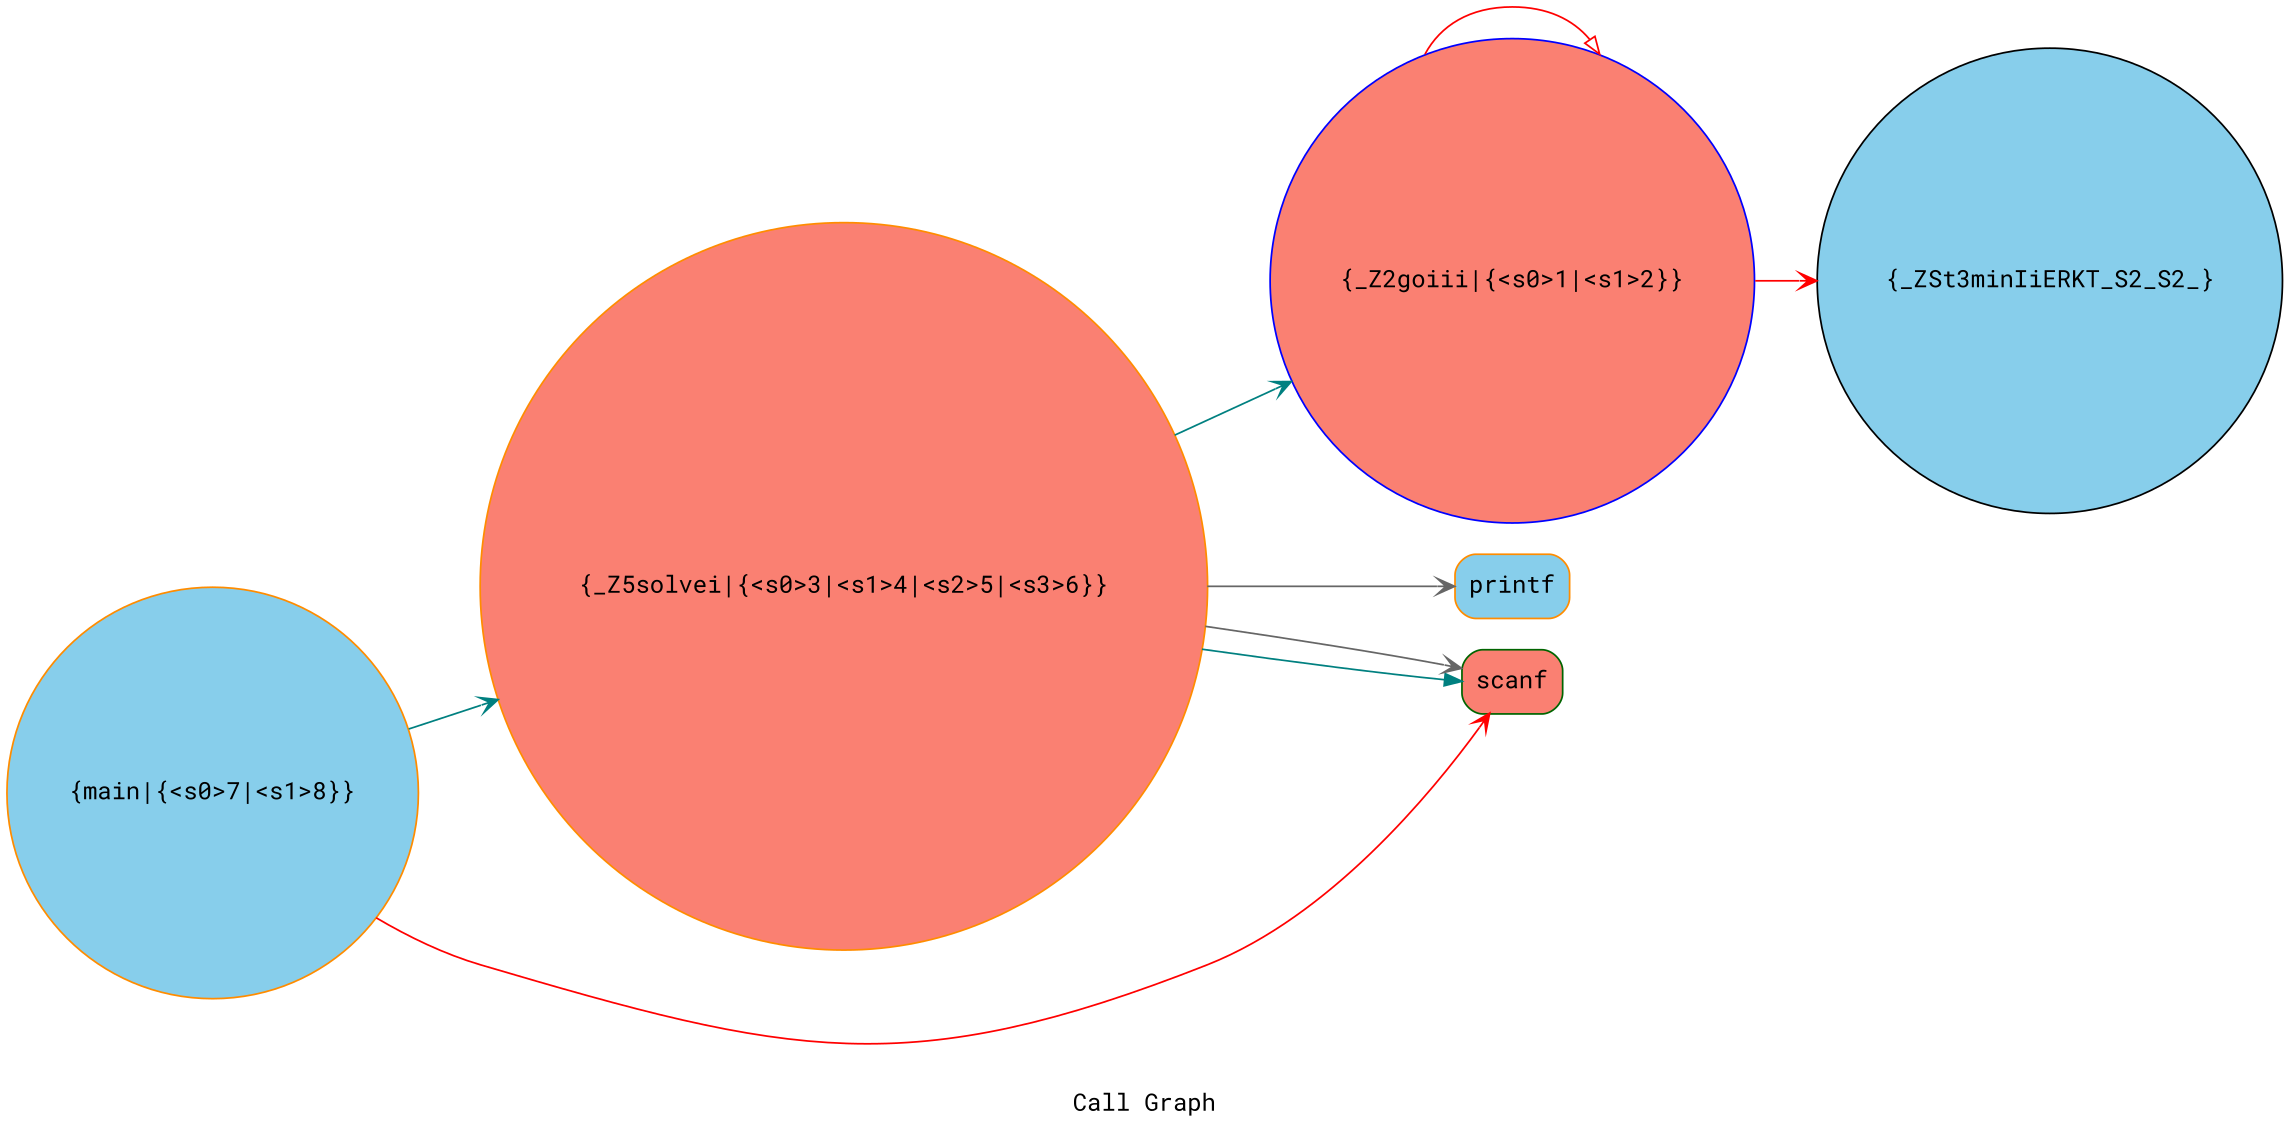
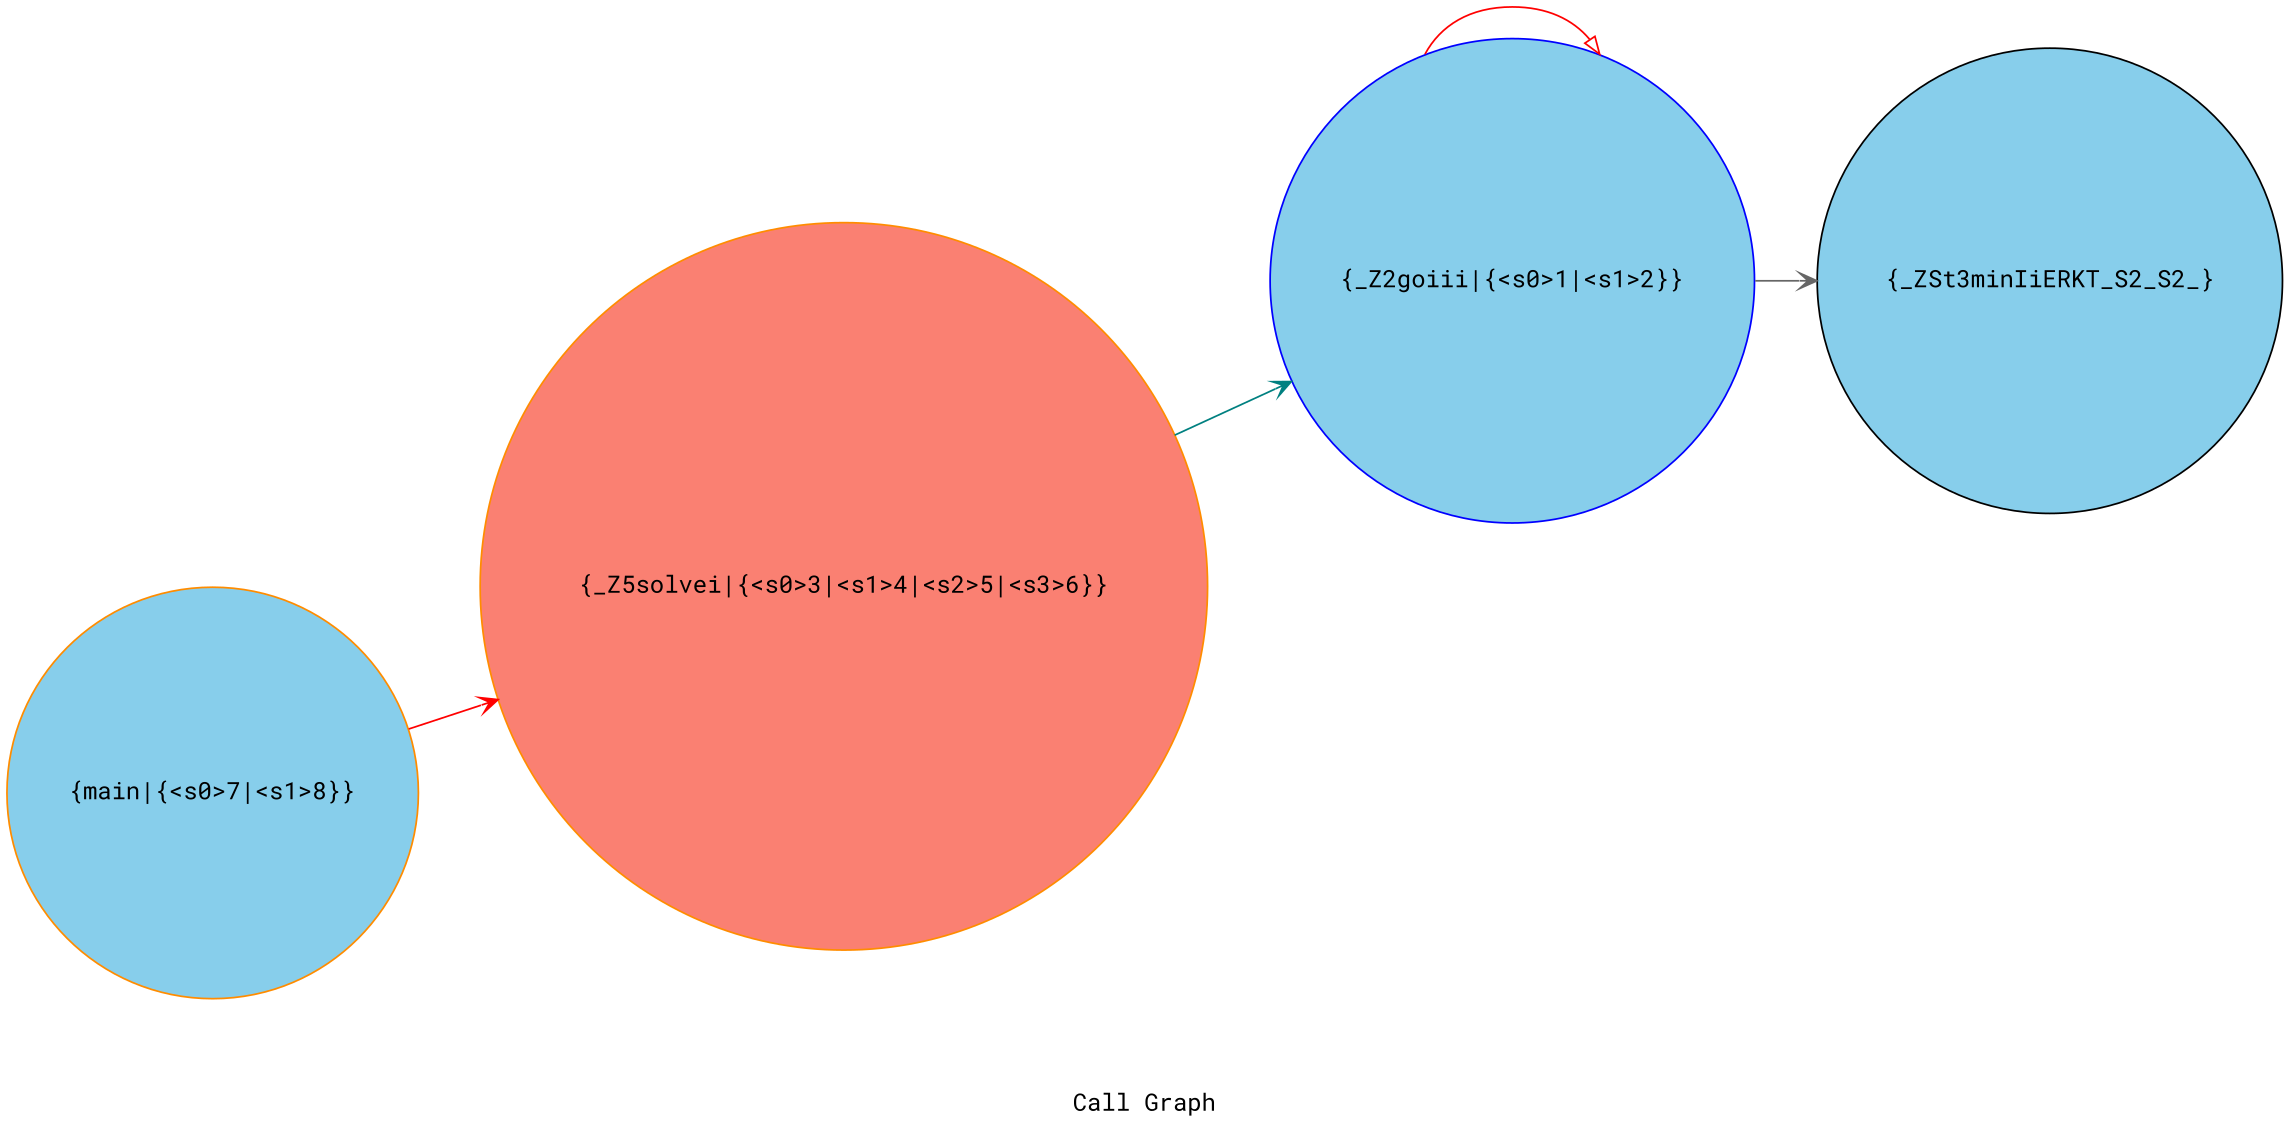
node "{_Z2goiii|{<s0>1|<s1>2}}": fillcolor salmon -> skyblue
edge "{_Z2goiii|{<s0>1|<s1>2}}" -> "{_ZSt3minIiERKT_S2_S2_}": color red -> gray40
node "printf": removed
node "scanf": removed
edge "{main|{<s0>7|<s1>8}}" -> "{_Z5solvei|{<s0>3|<s1>4|<s2>5|<s3>6}}": color teal -> red
